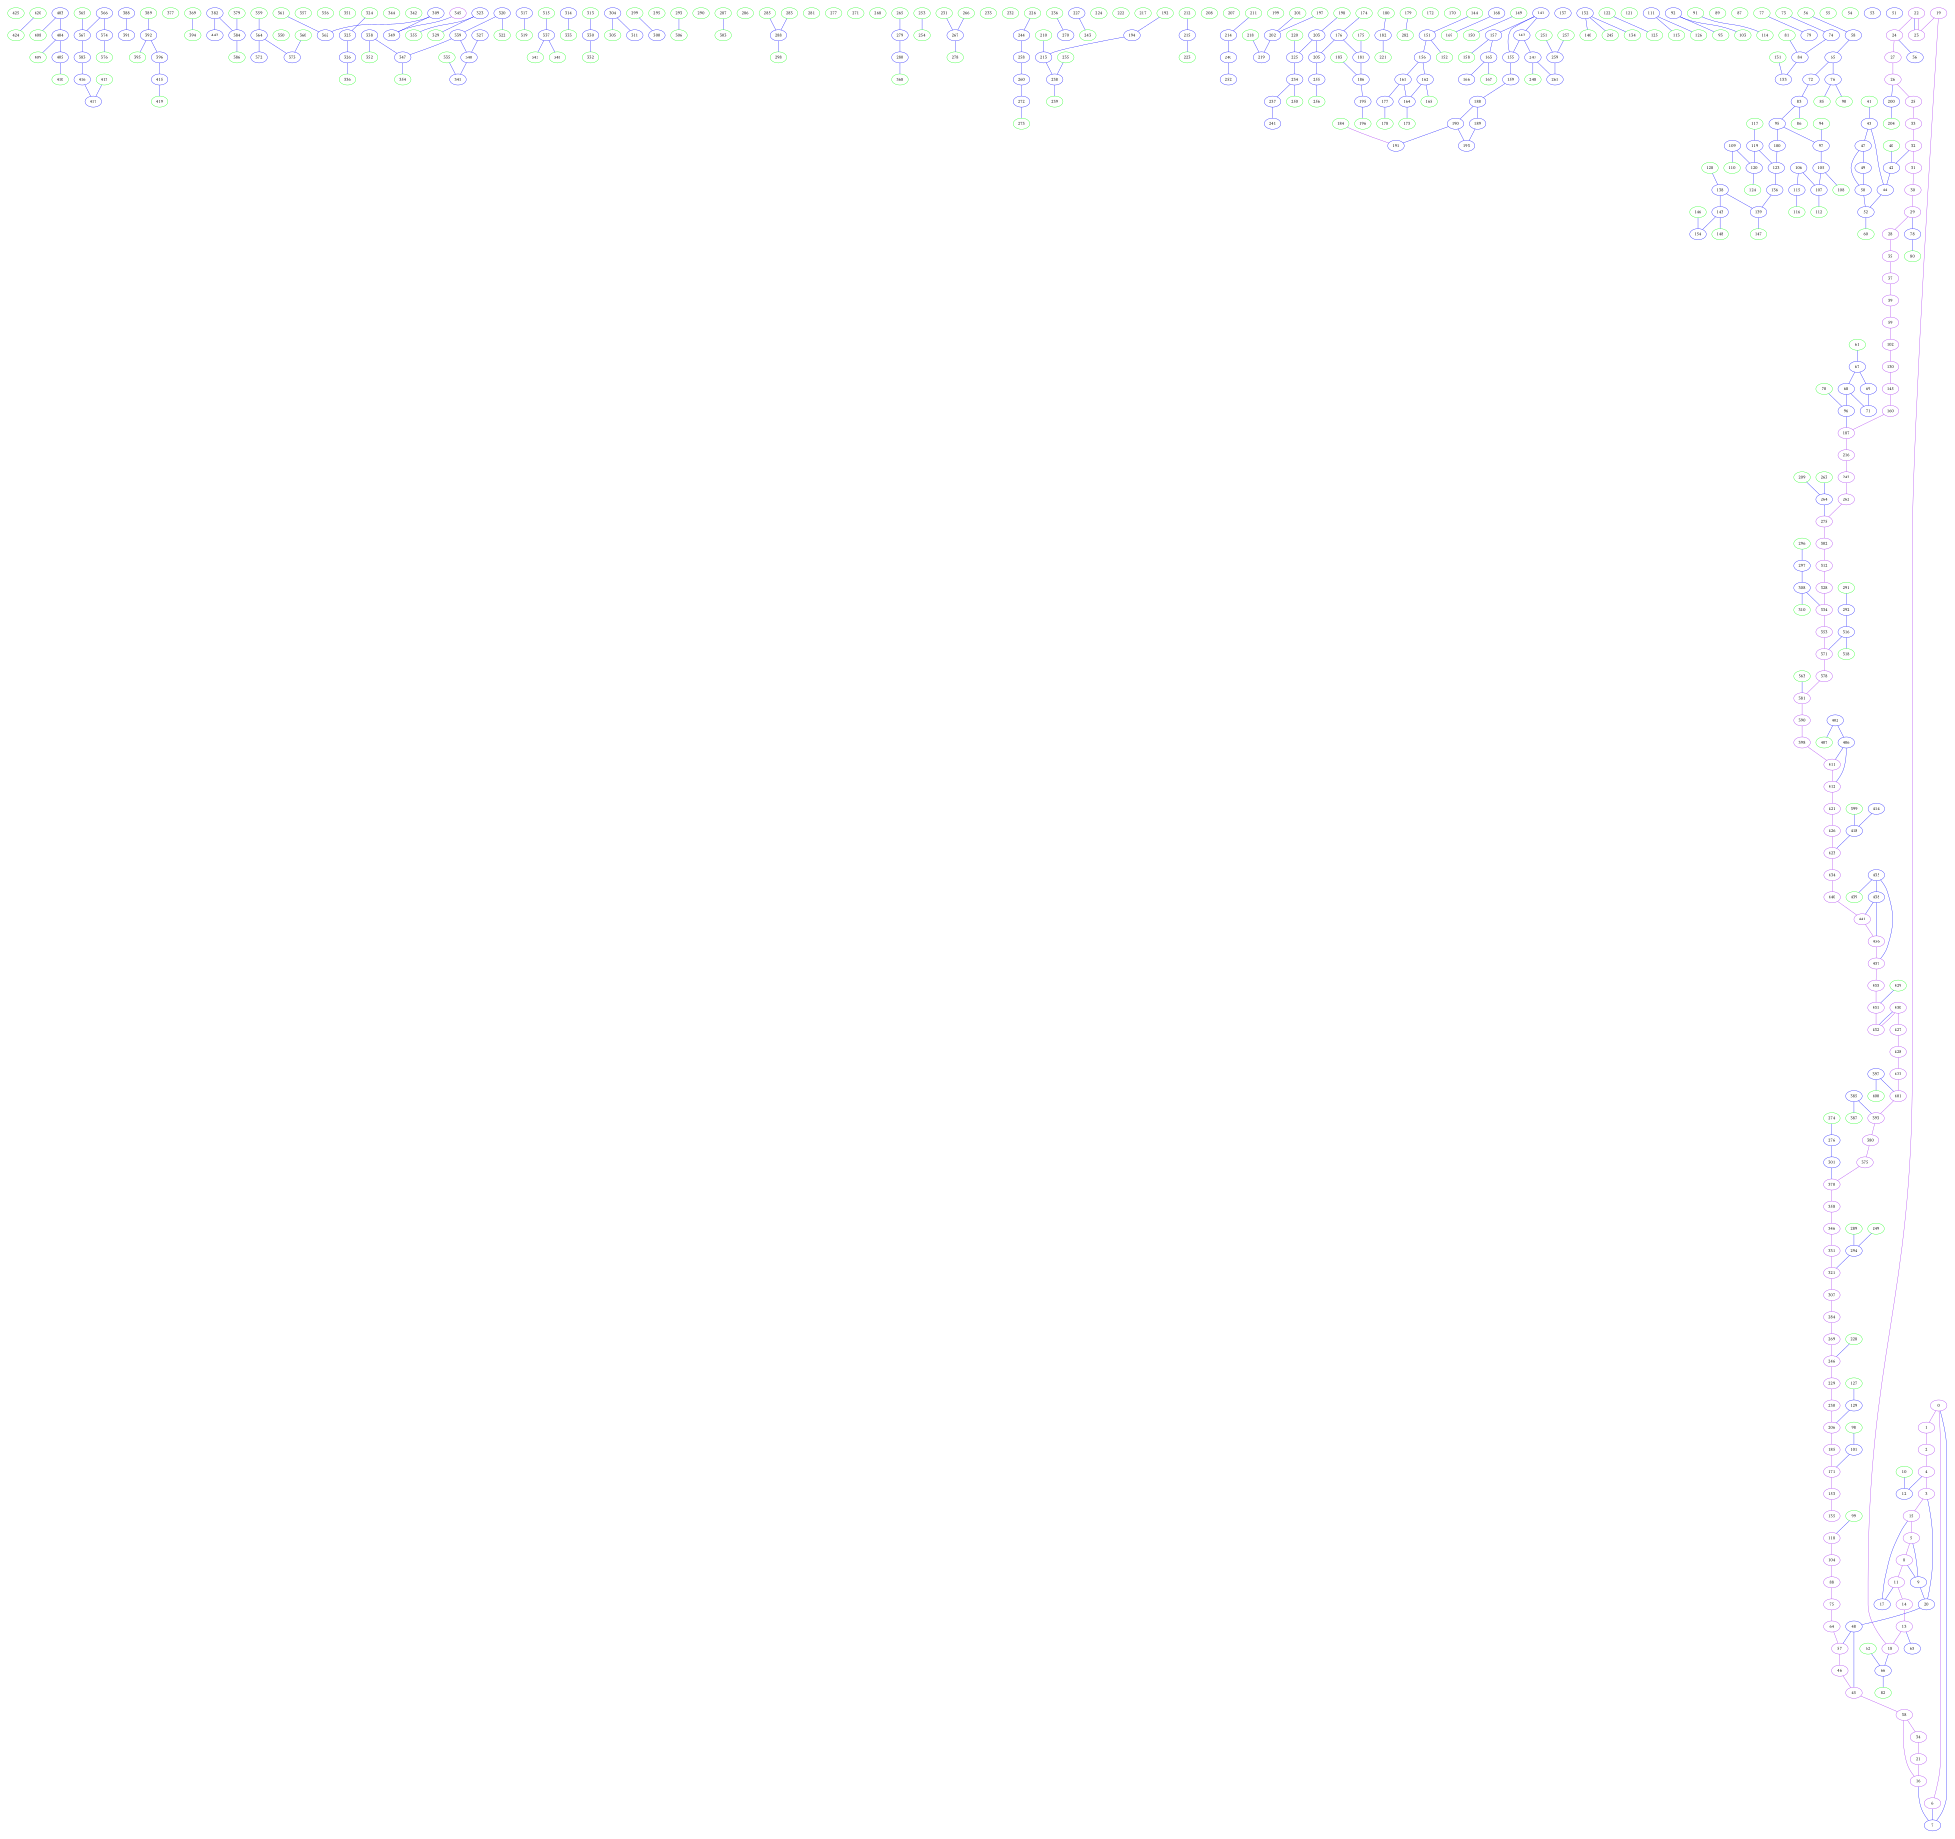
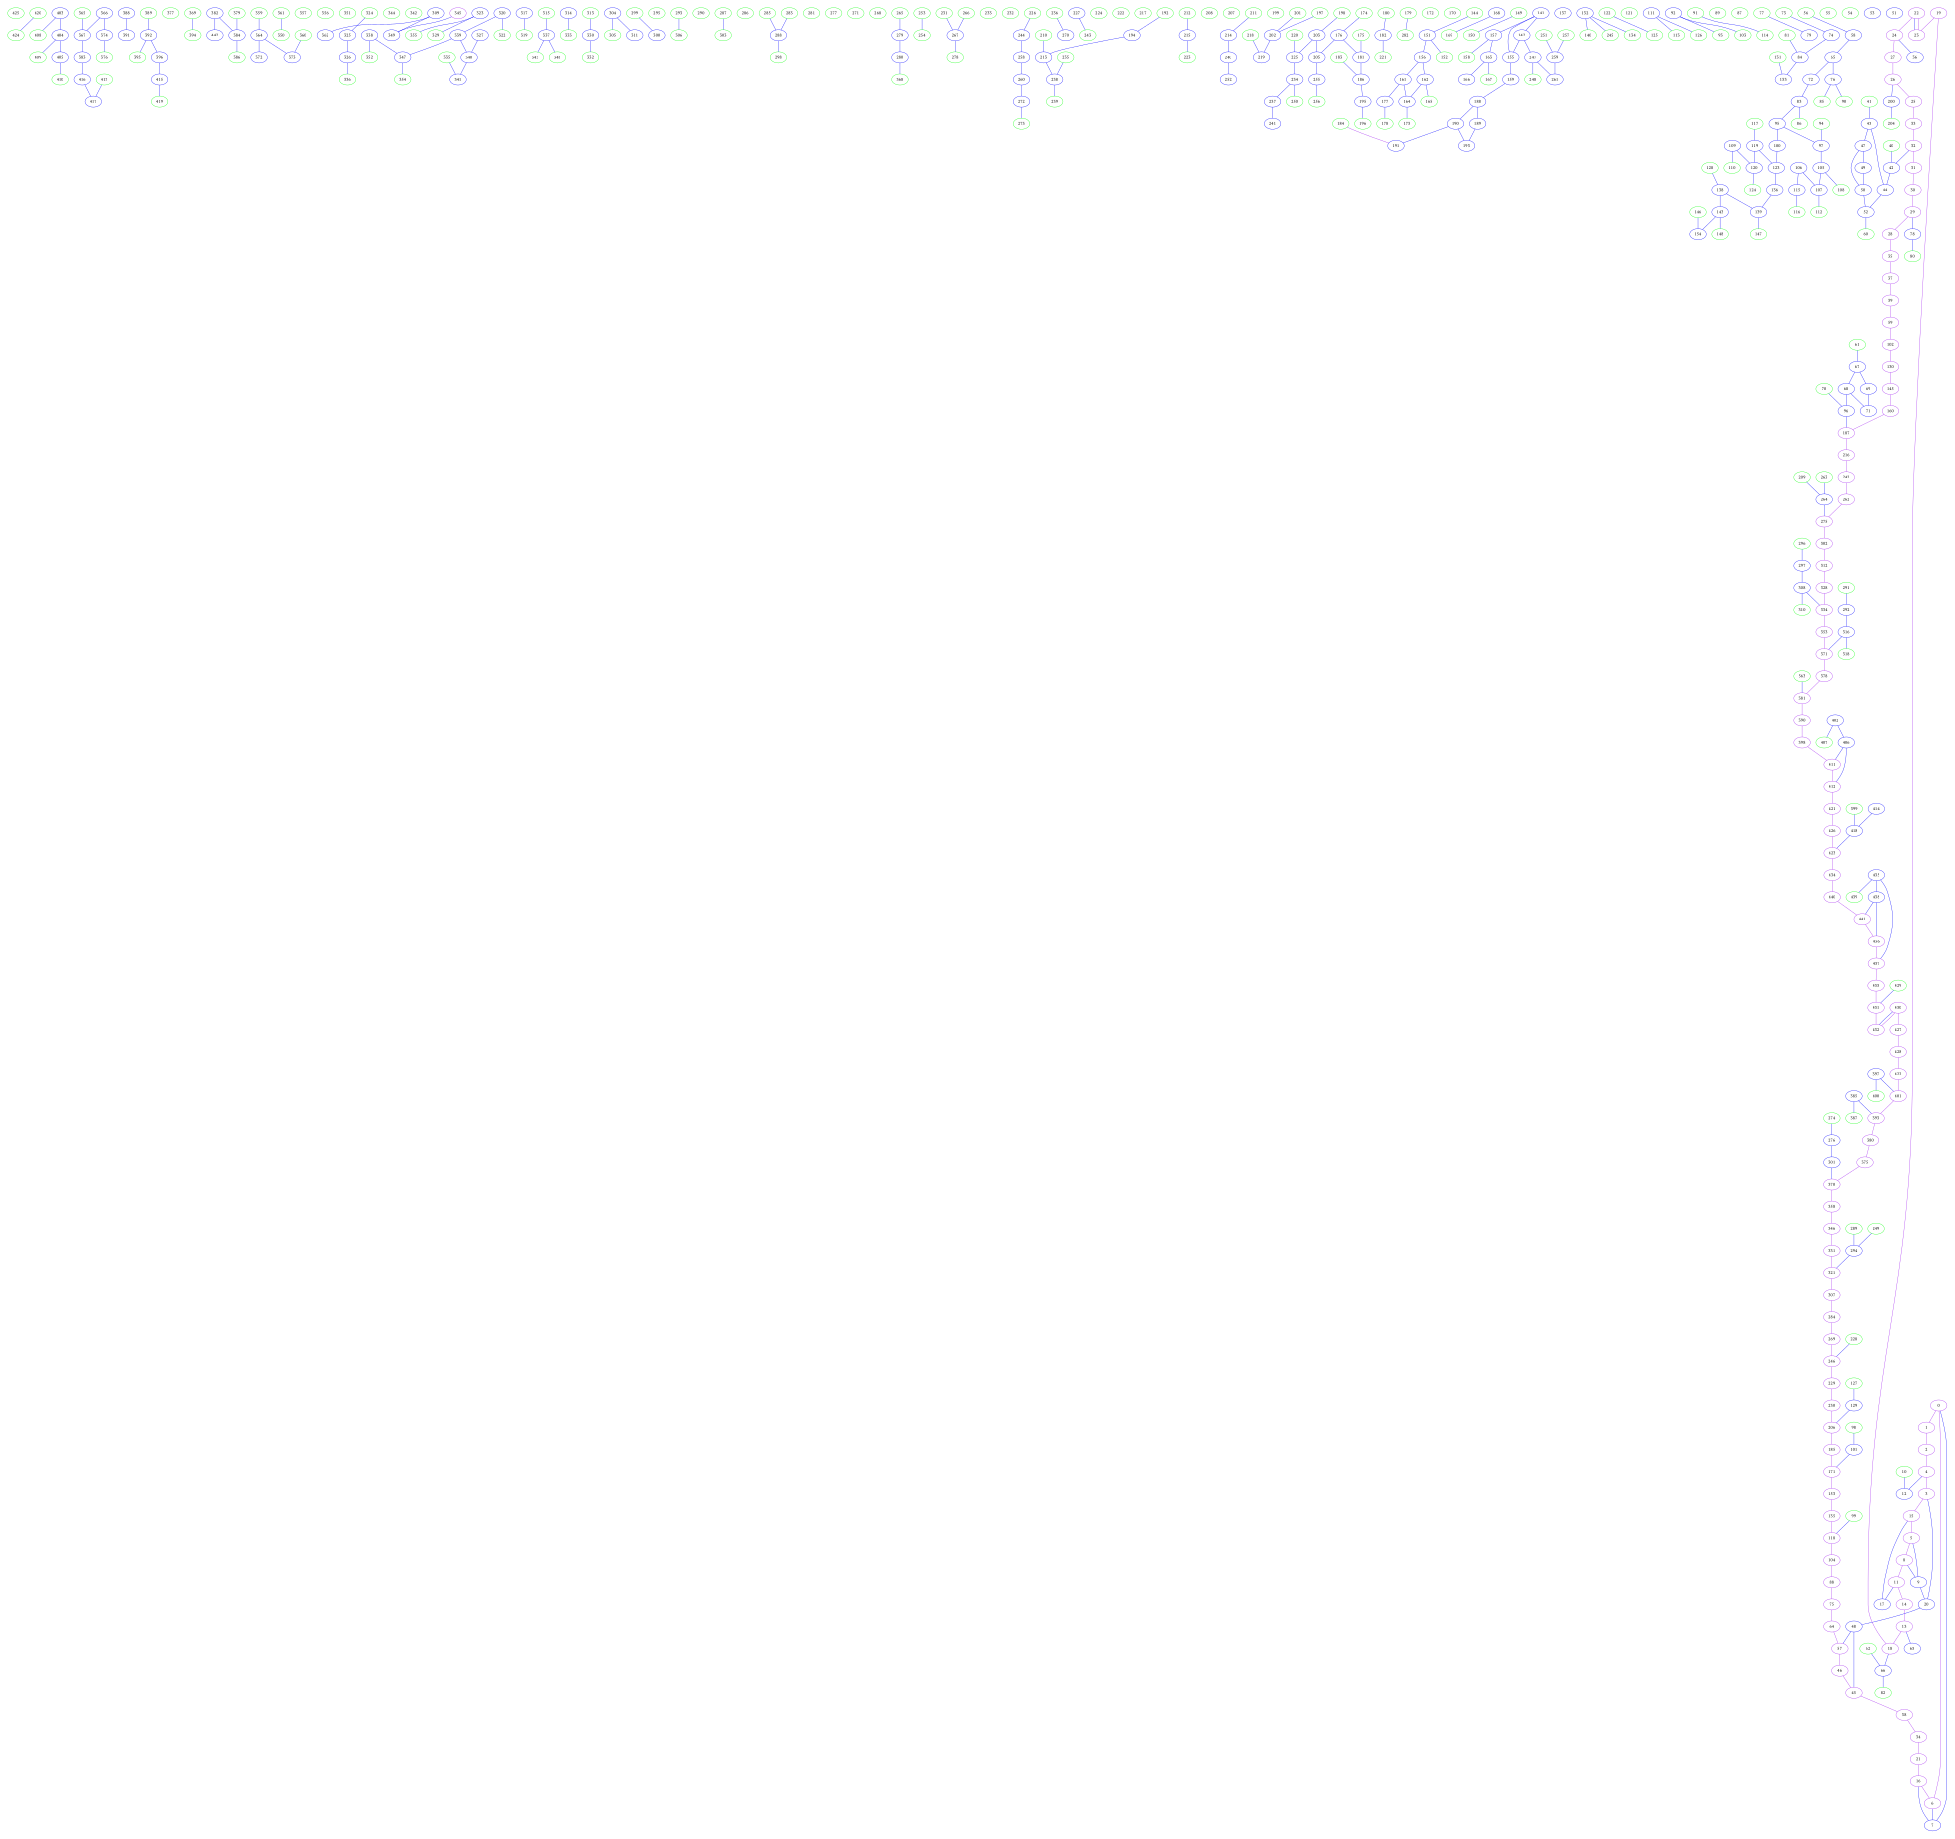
edge "361" -- "362": now "361" -- "350"
edge "135" -- "118": added
edge "38" -- "16": now "6" -- "16"
